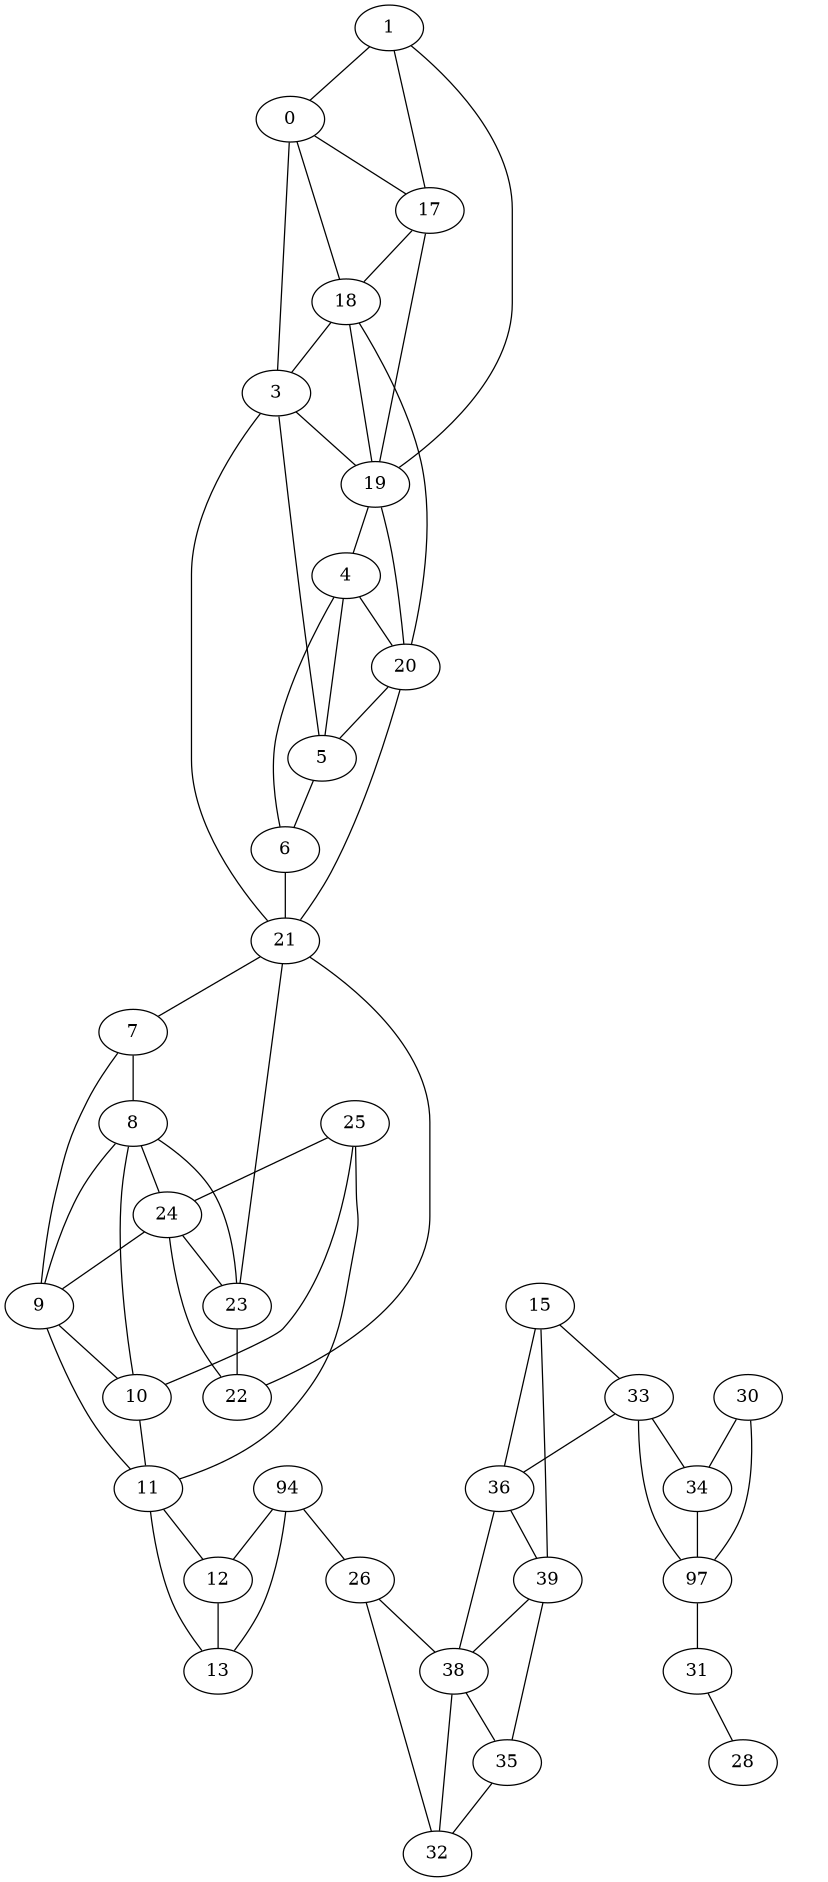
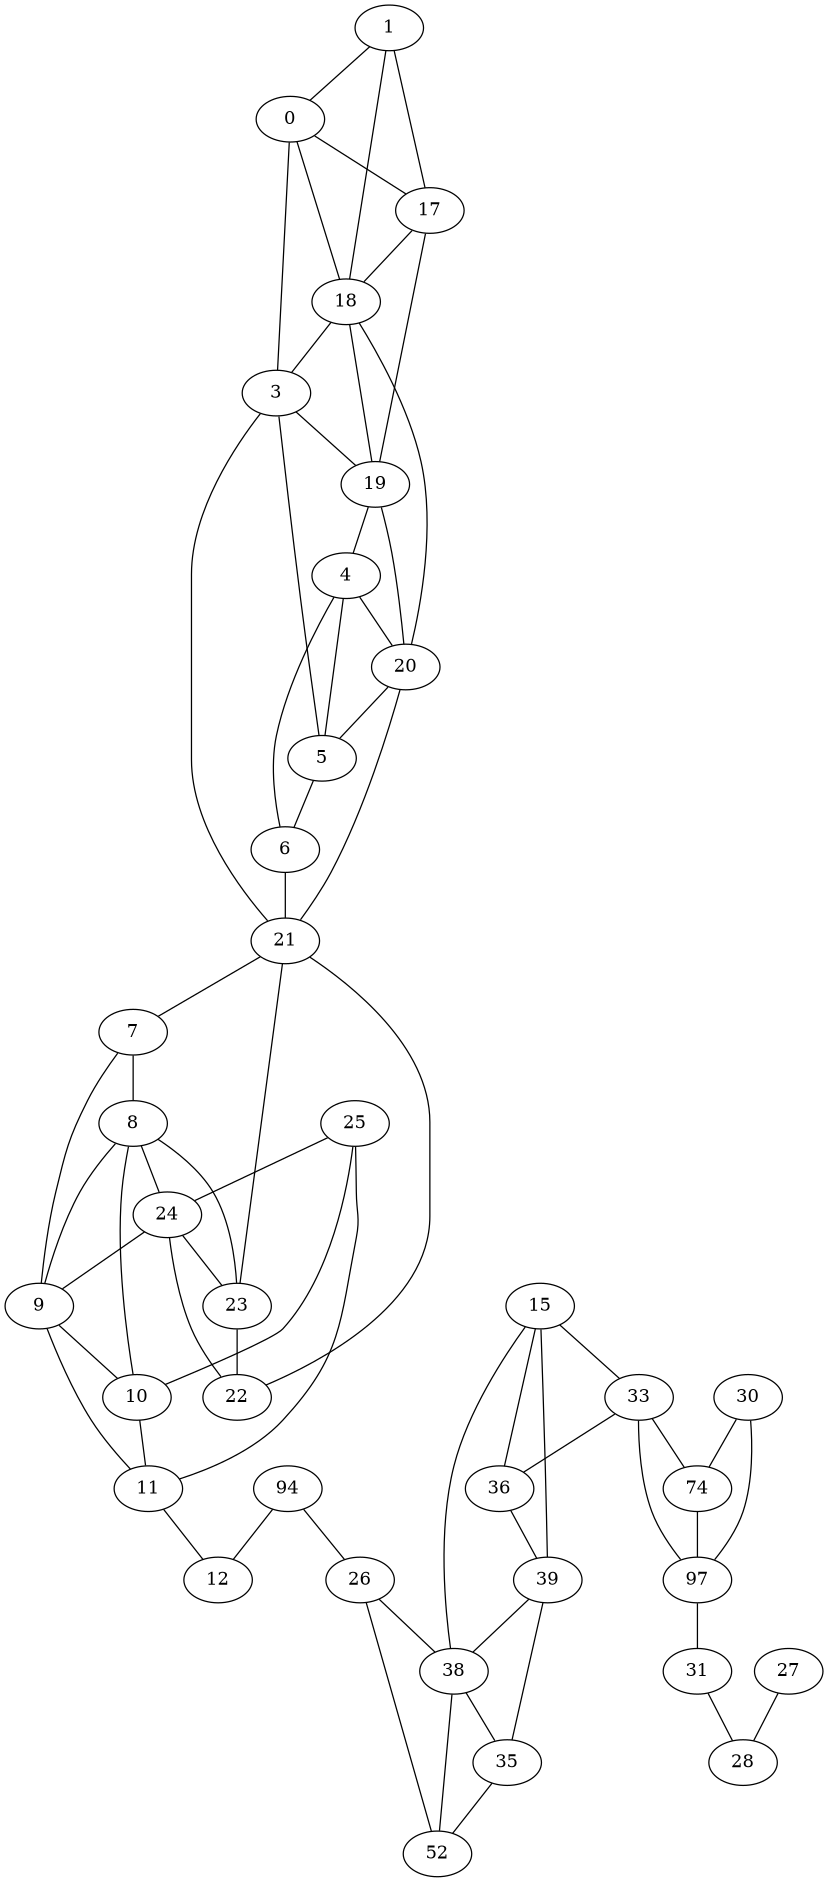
edge "1" -- "19": now "1" -- "18"
node "34": label "34" -> "74"
edge "36" -- "38": now "15" -- "38"
node "13": removed
node "27": added
node "32": label "32" -> "52"
